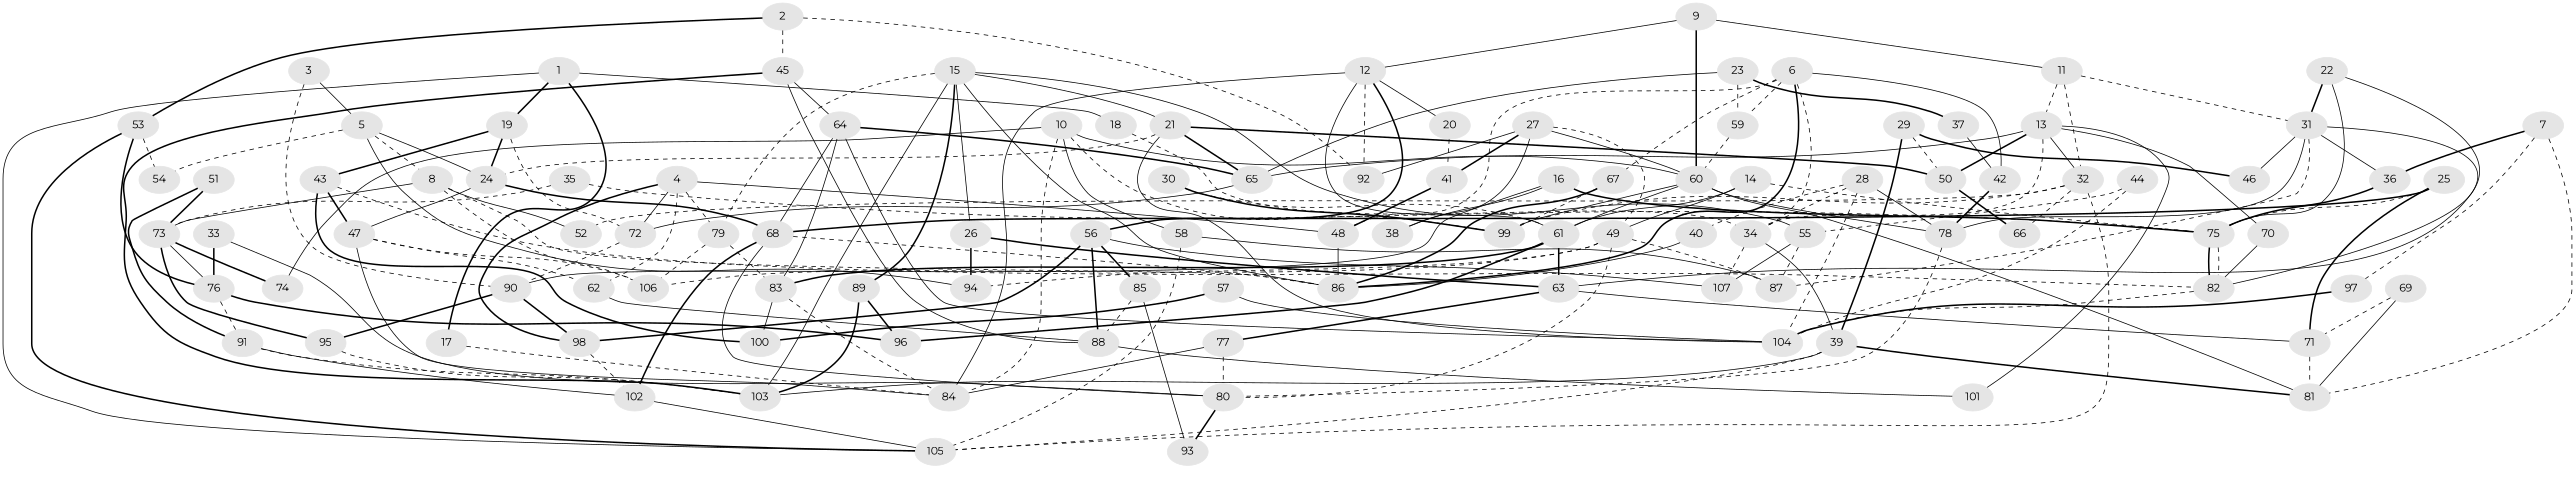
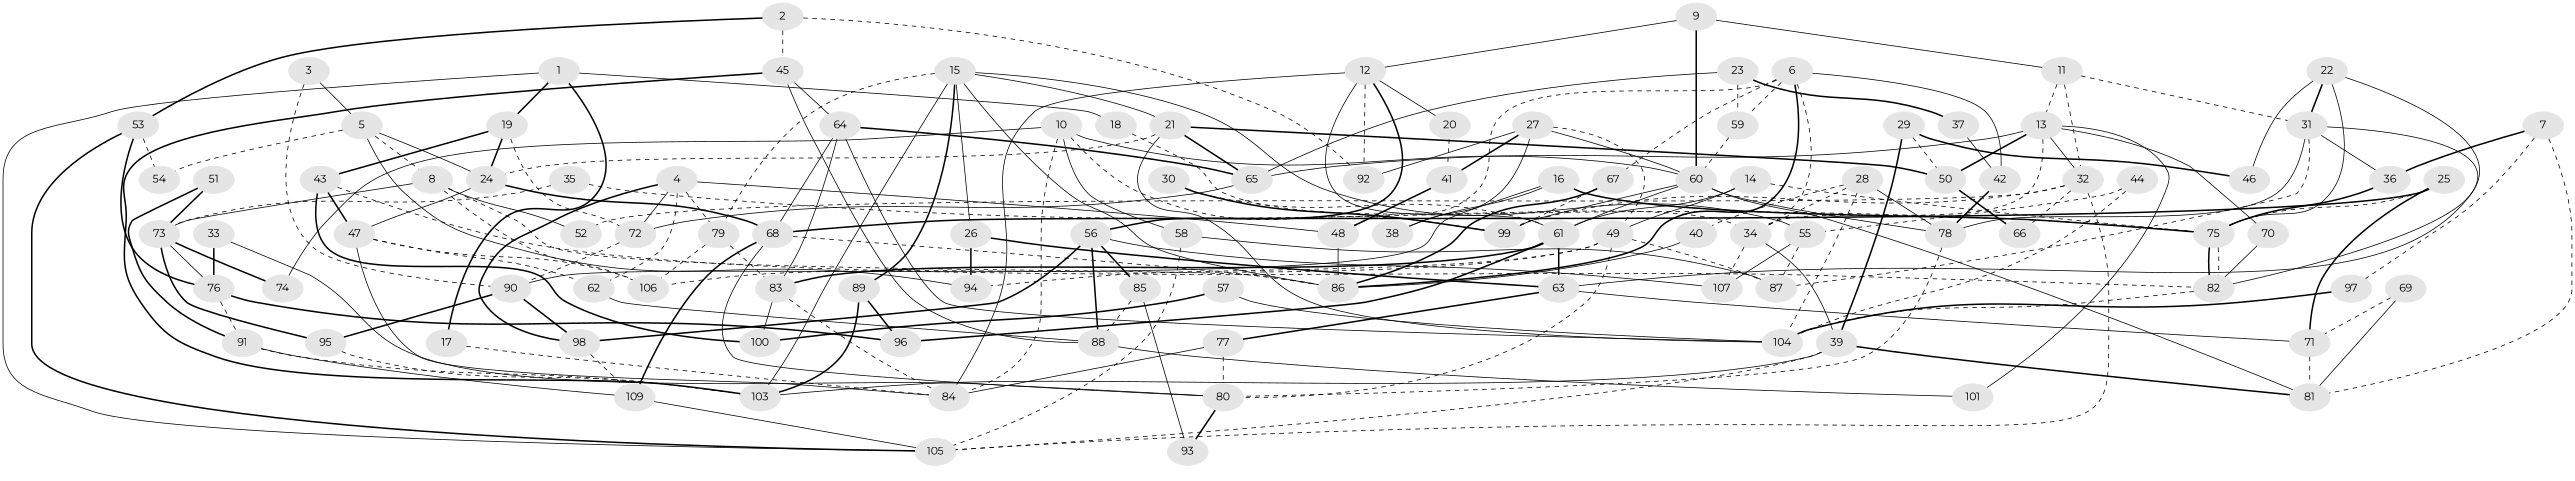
edge "31" -- "46": now "22" -- "46"
node "102": label "102" -> "109"
